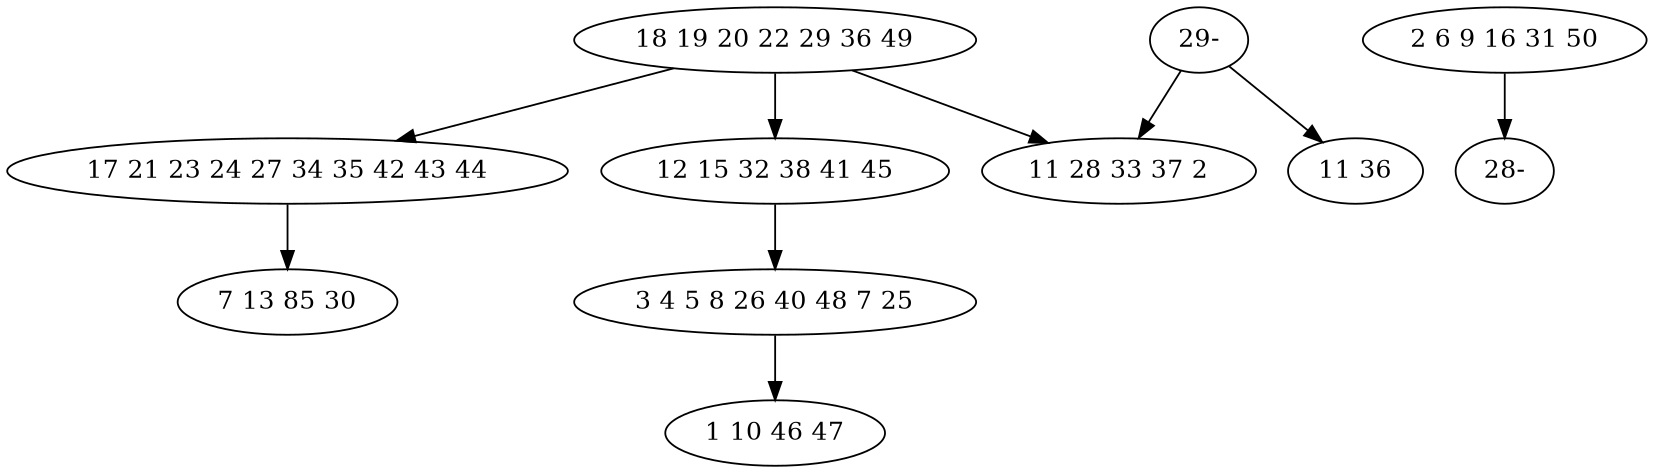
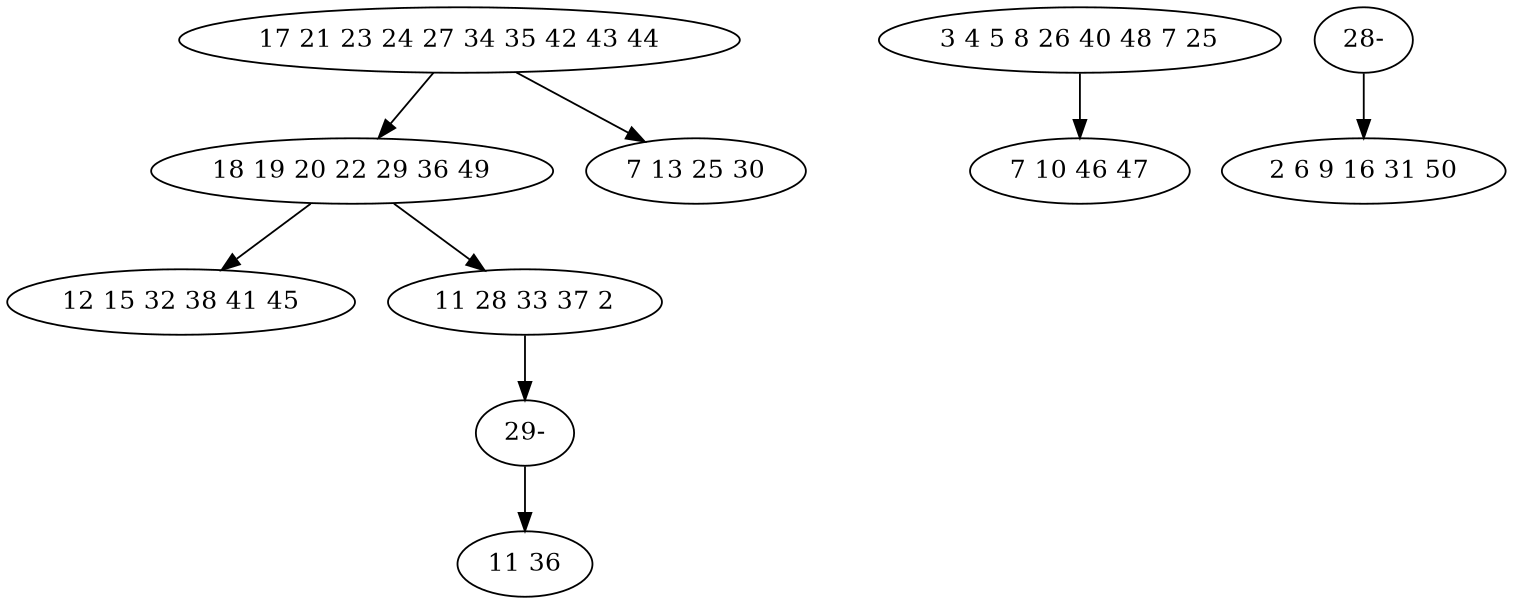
edge "29-" -> "11 28 33 37 2": reversed
edge "2 6 9 16 31 50" -> "28-": reversed
edge "18 19 20 22 29 36 49" -> "17 21 23 24 27 34 35 42 43 44": reversed
edge "12 15 32 38 41 45" -> "3 4 5 8 26 40 48 7 25": removed
node "7 13 85 30": label "7 13 85 30" -> "7 13 25 30"
node "1 10 46 47": label "1 10 46 47" -> "7 10 46 47"
